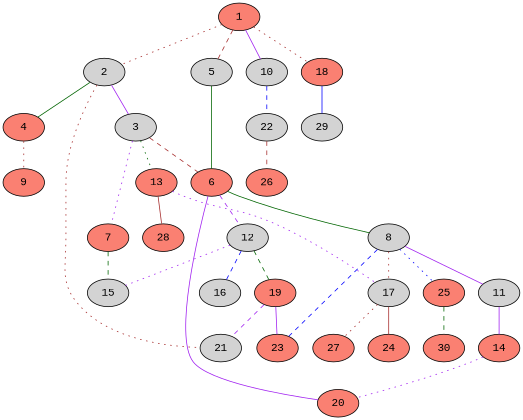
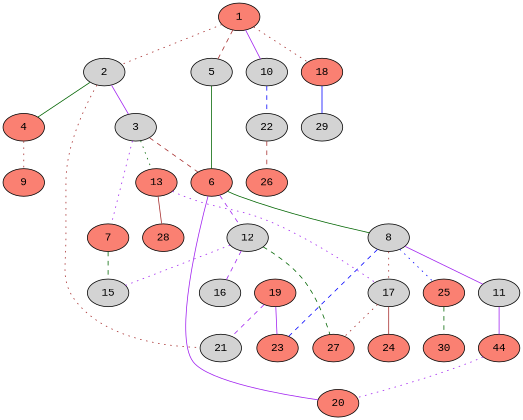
edge "12" -- "16": color blue -> purple
edge "12" -- "19": now "12" -- "27"
node "14": label "14" -> "44"
